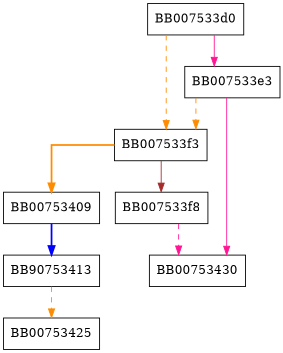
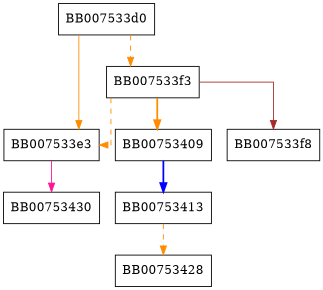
edge "BB007533d0" -> "BB007533e3": color deeppink -> darkorange
edge "BB007533e3" -> "BB007533f3": reversed
edge "BB007533f8" -> "BB00753430": removed
node "BB90753413": label "BB90753413" -> "BB00753413"
node "BB00753425": label "BB00753425" -> "BB00753428"
